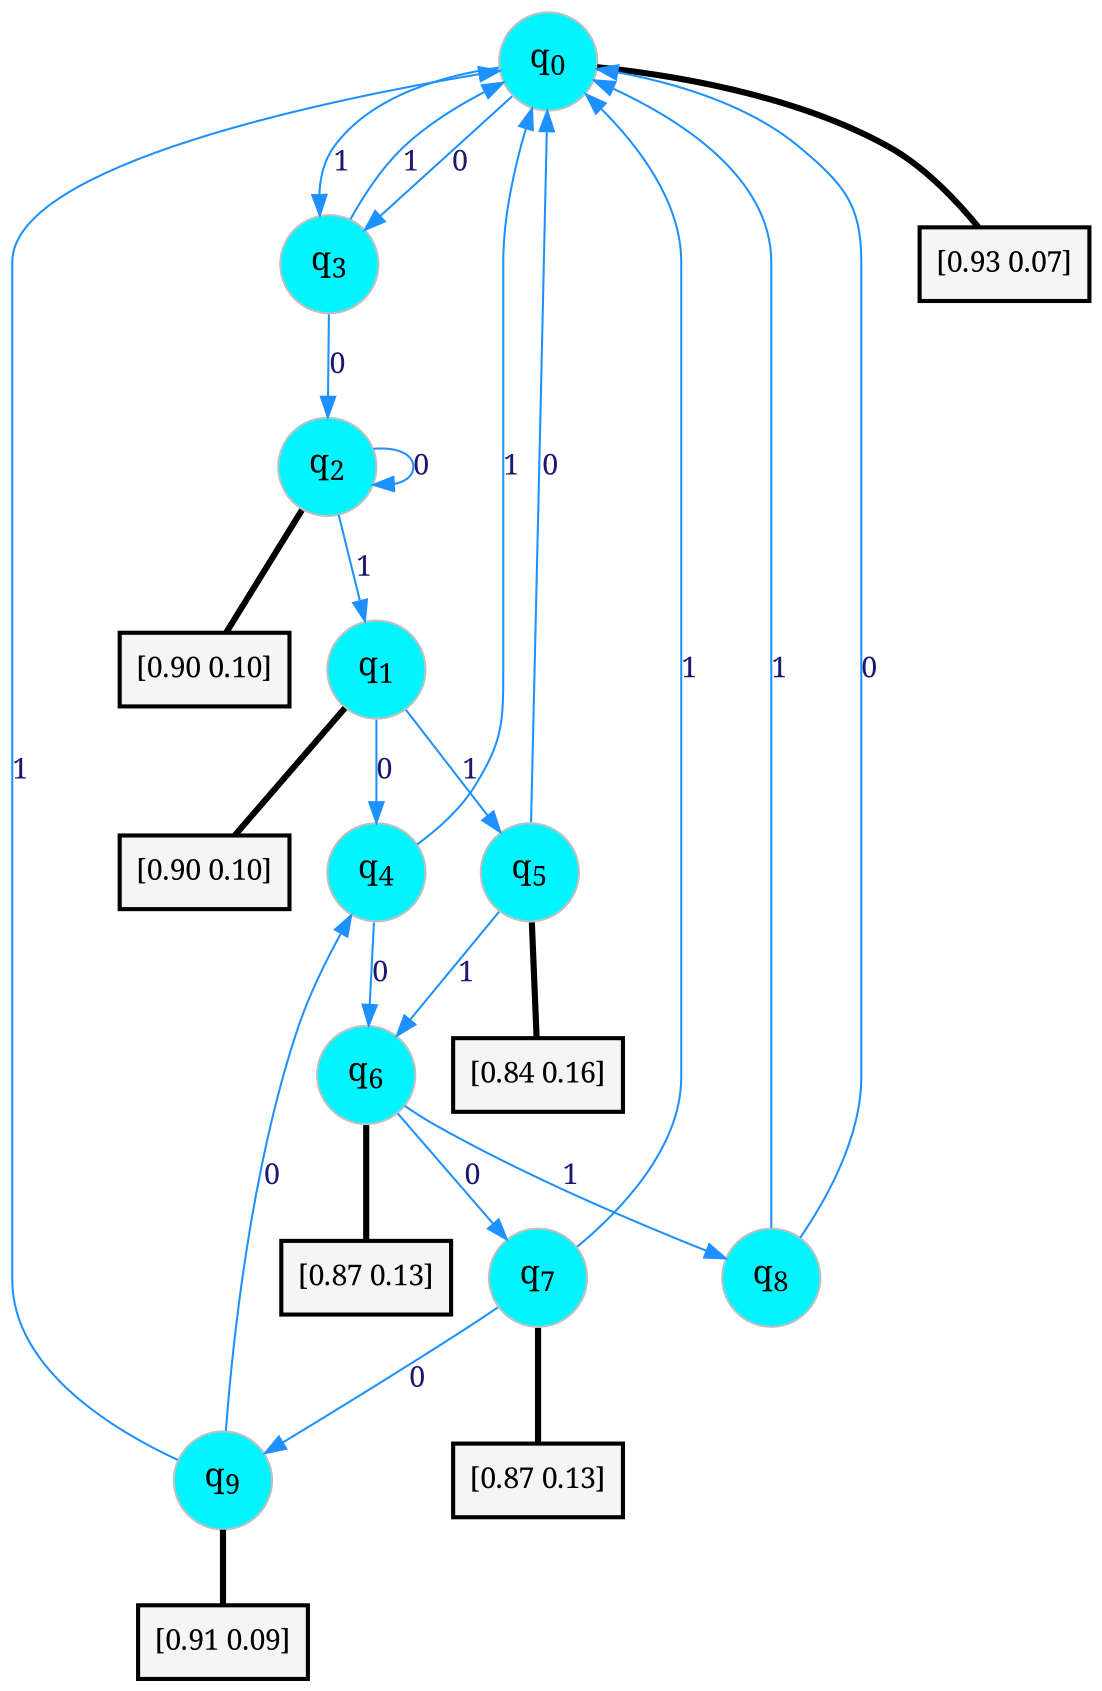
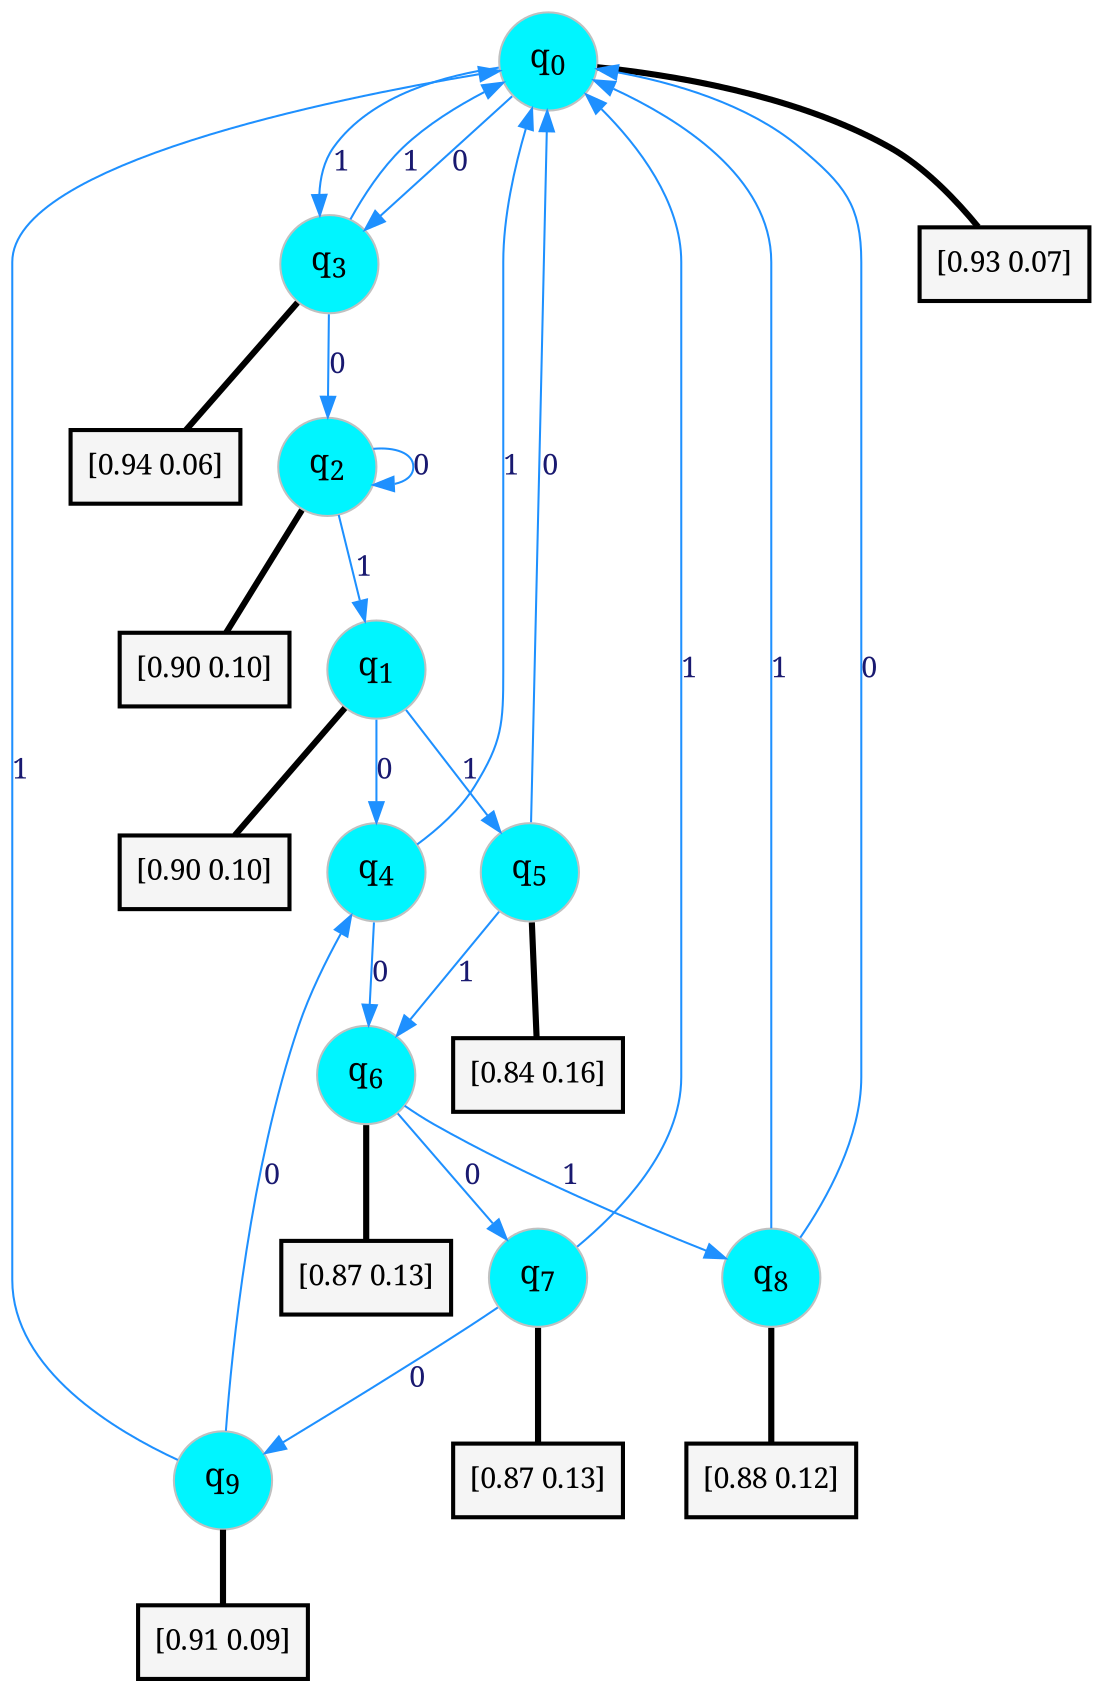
node "[0.94 0.06]": added
node "[0.88 0.12]": added
